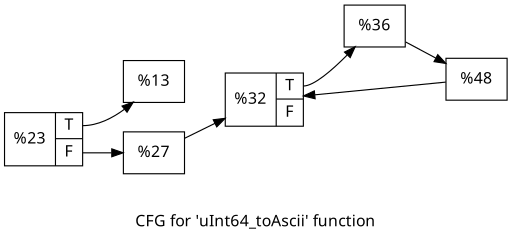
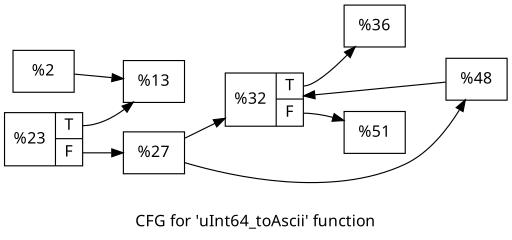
edge "%36" -> "%48": now "%27" -> "%48"
node "%2": added
node "%51": added
